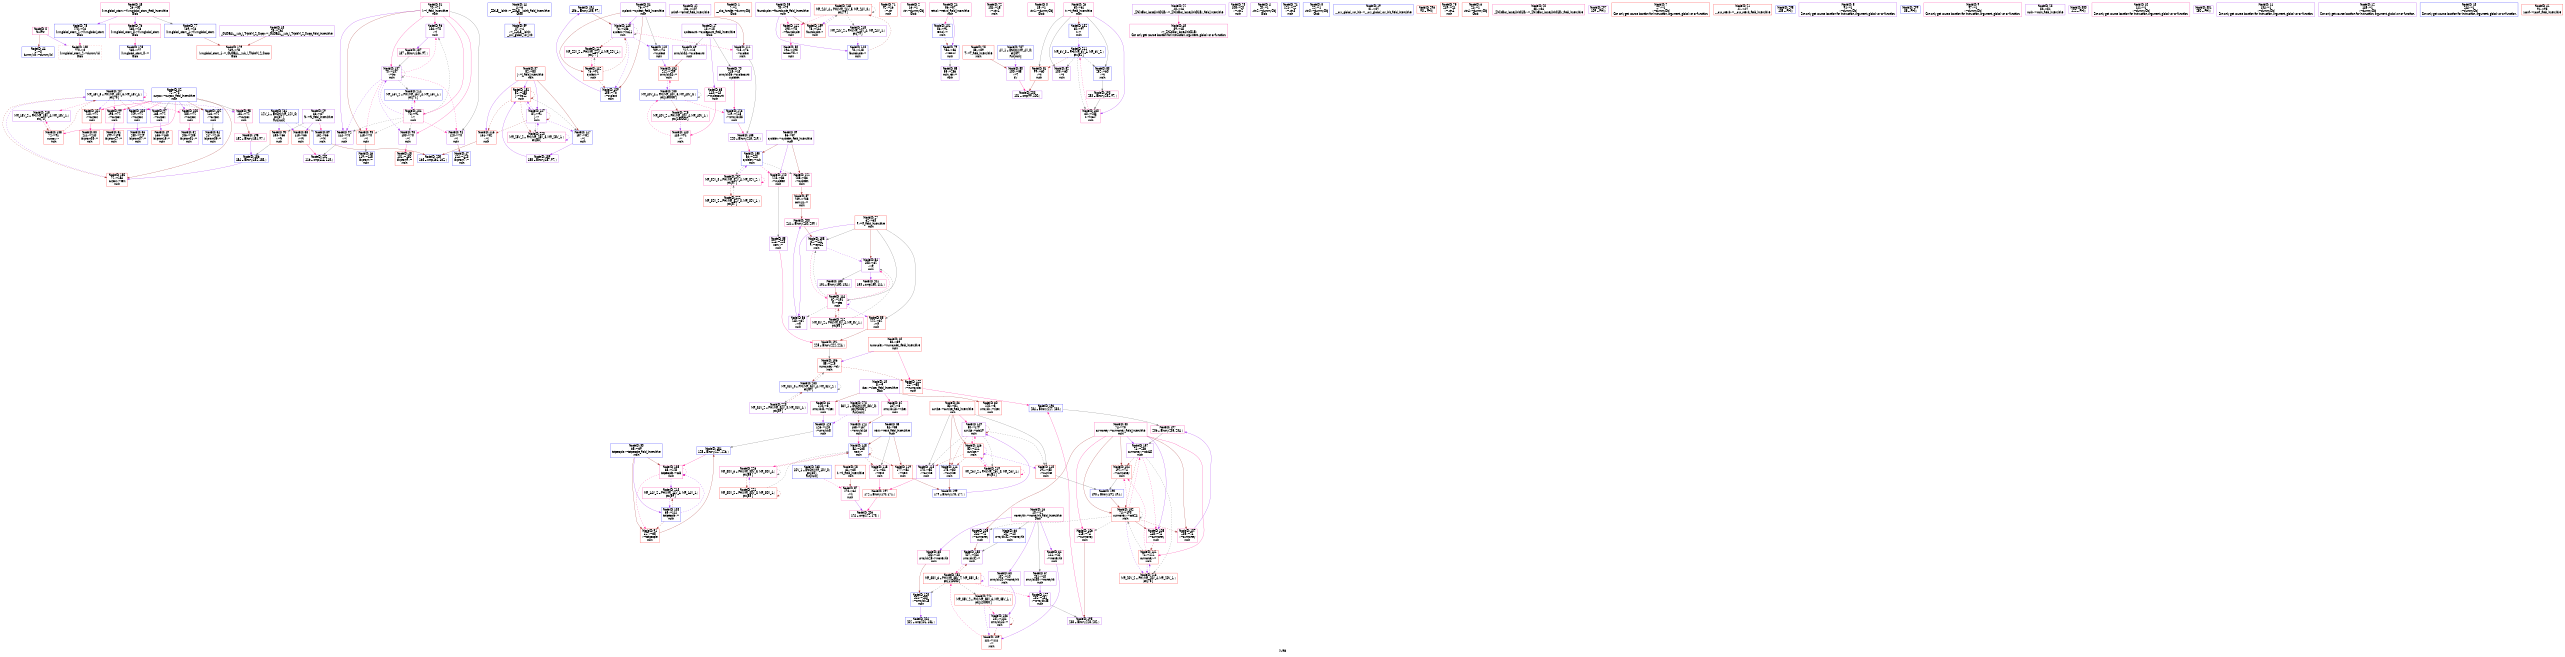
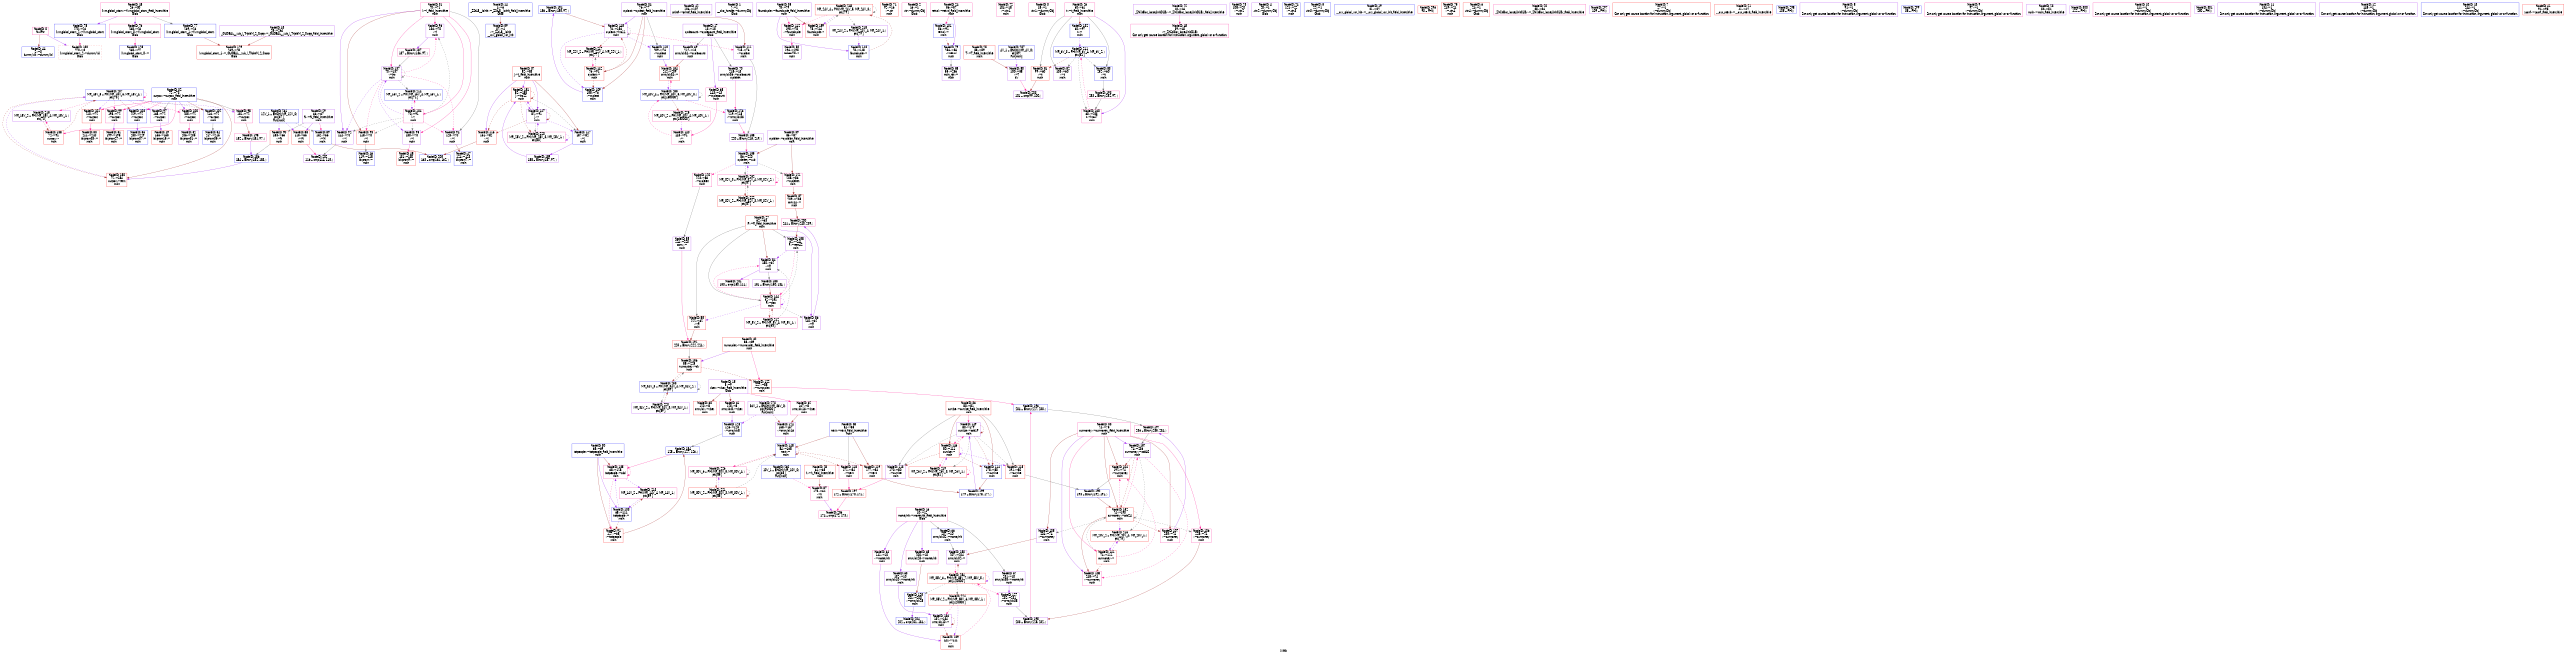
node "NodeID: 1": color red -> purple
edge "NodeID: 39" -> "NodeID: 120": removed
edge "NodeID: 108" -> "NodeID: 141": reversed
